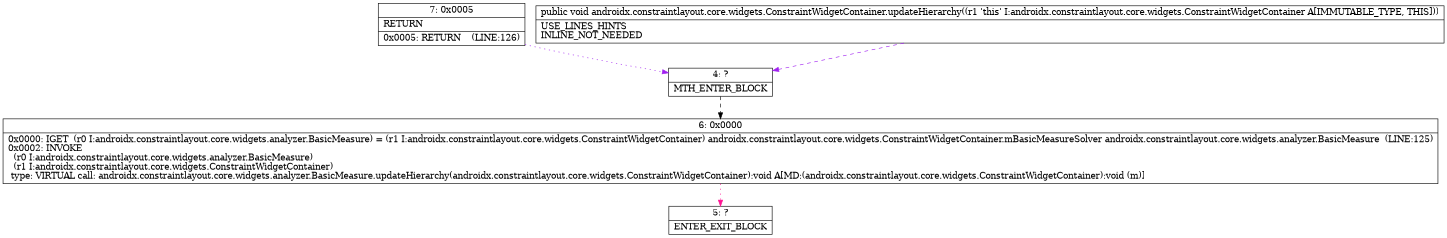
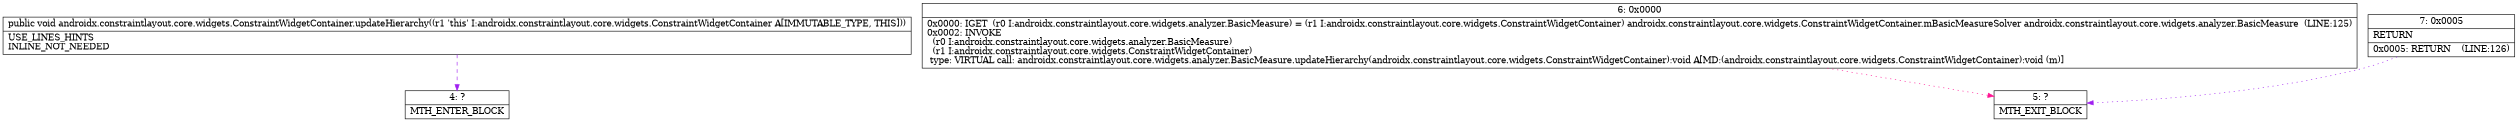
edge "7: 0x0005" -> "4: ?": now "7: 0x0005" -> "5: ?"
edge "4: ?" -> "6: 0x0000": removed
node "5: ?": text "ENTER_EXIT_BLOCK" -> "MTH_EXIT_BLOCK"
